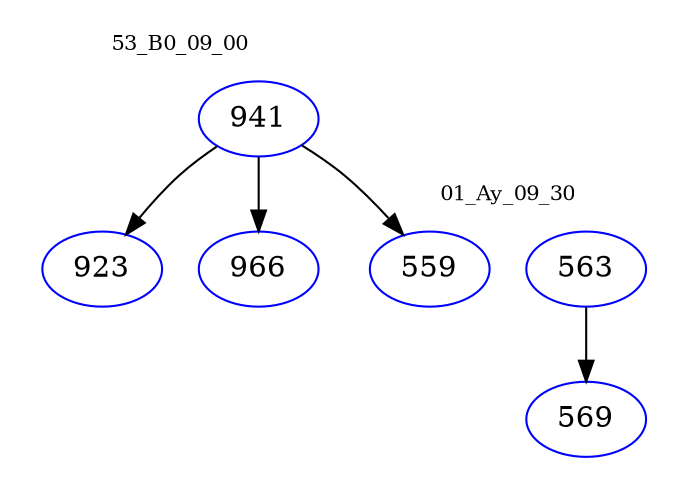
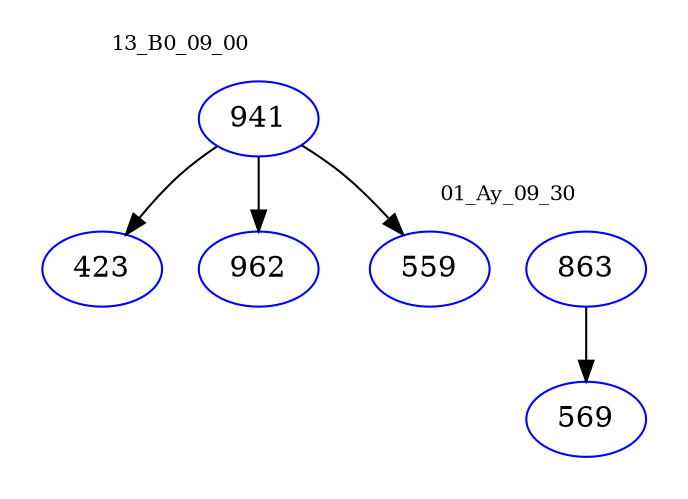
cluster "53_B0_09_00": label "53_B0_09_00" -> "13_B0_09_00"
node "923": label "923" -> "423"
node "966": label "966" -> "962"
node "563": label "563" -> "863"
